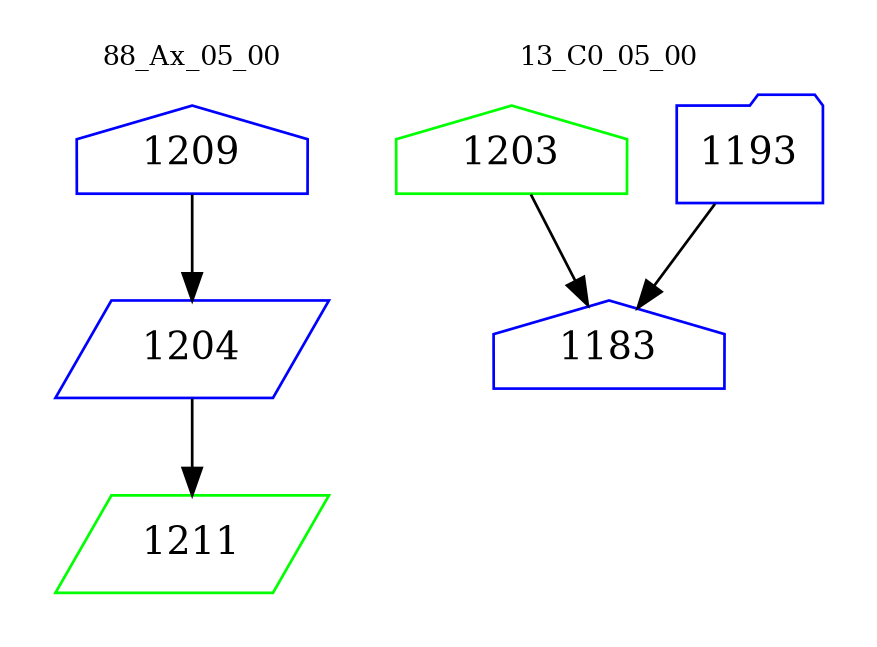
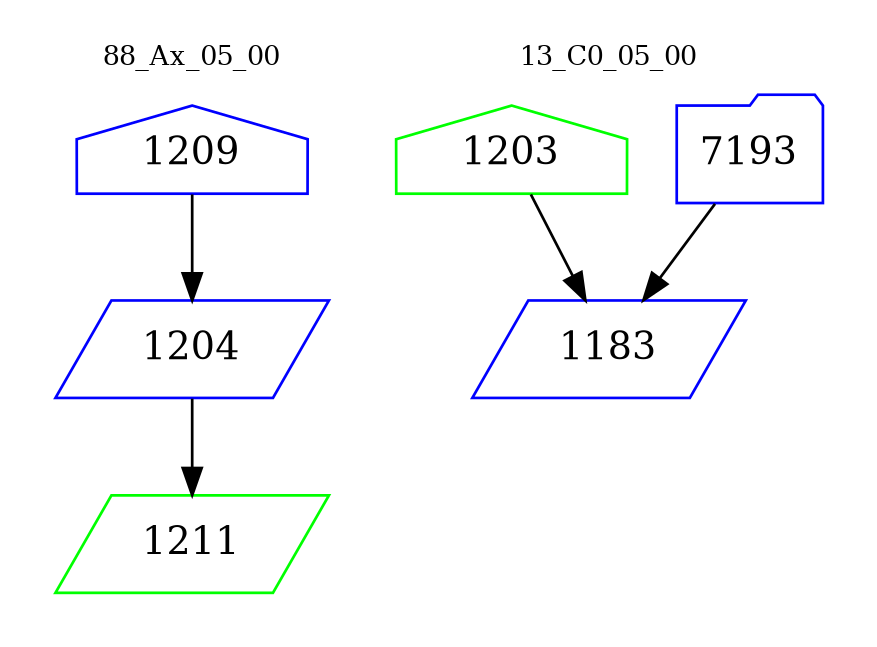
node "1193": label "1193" -> "7193"
node "1183": shape house -> parallelogram
